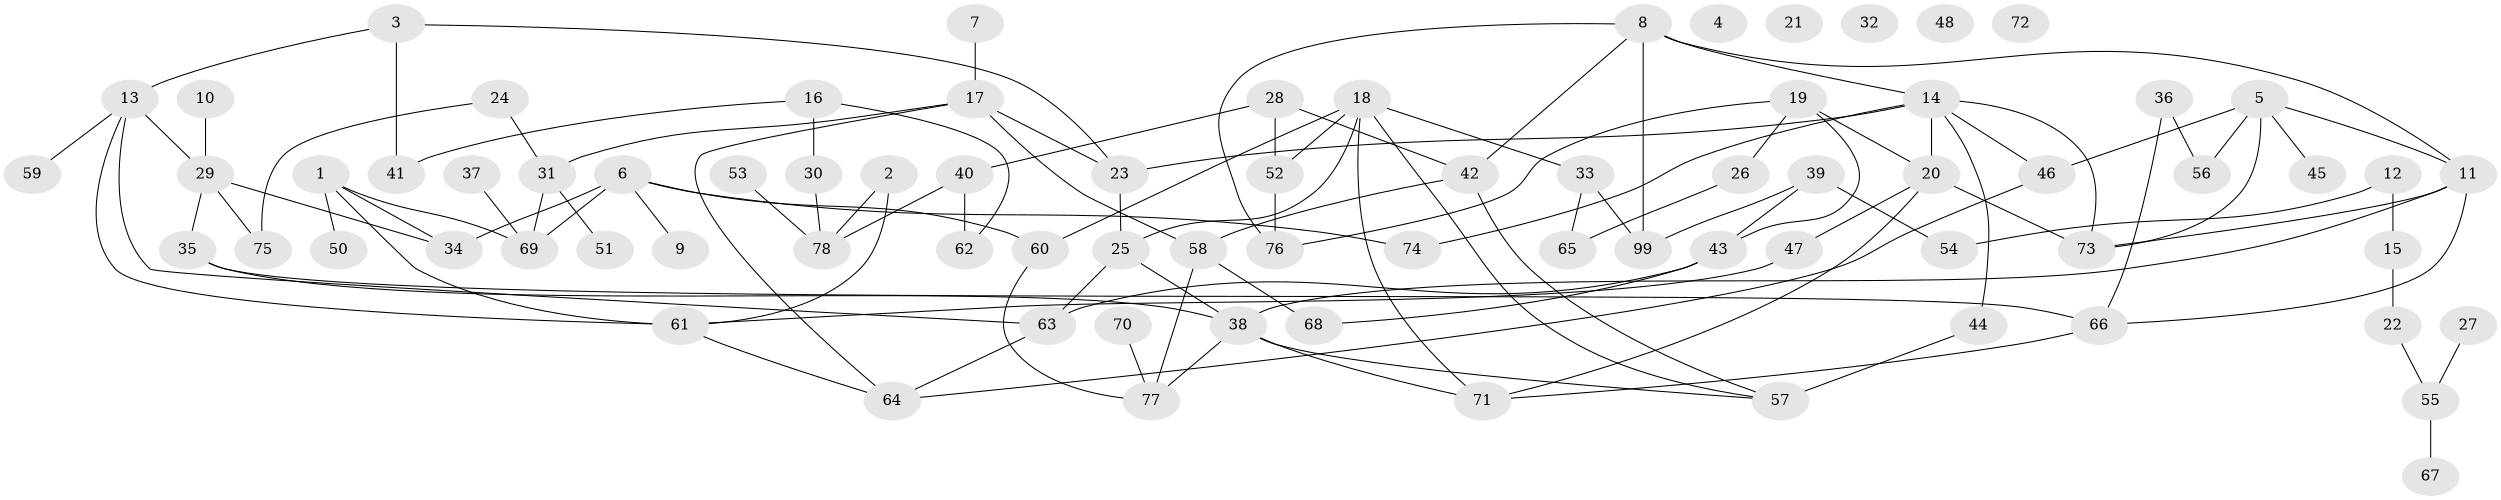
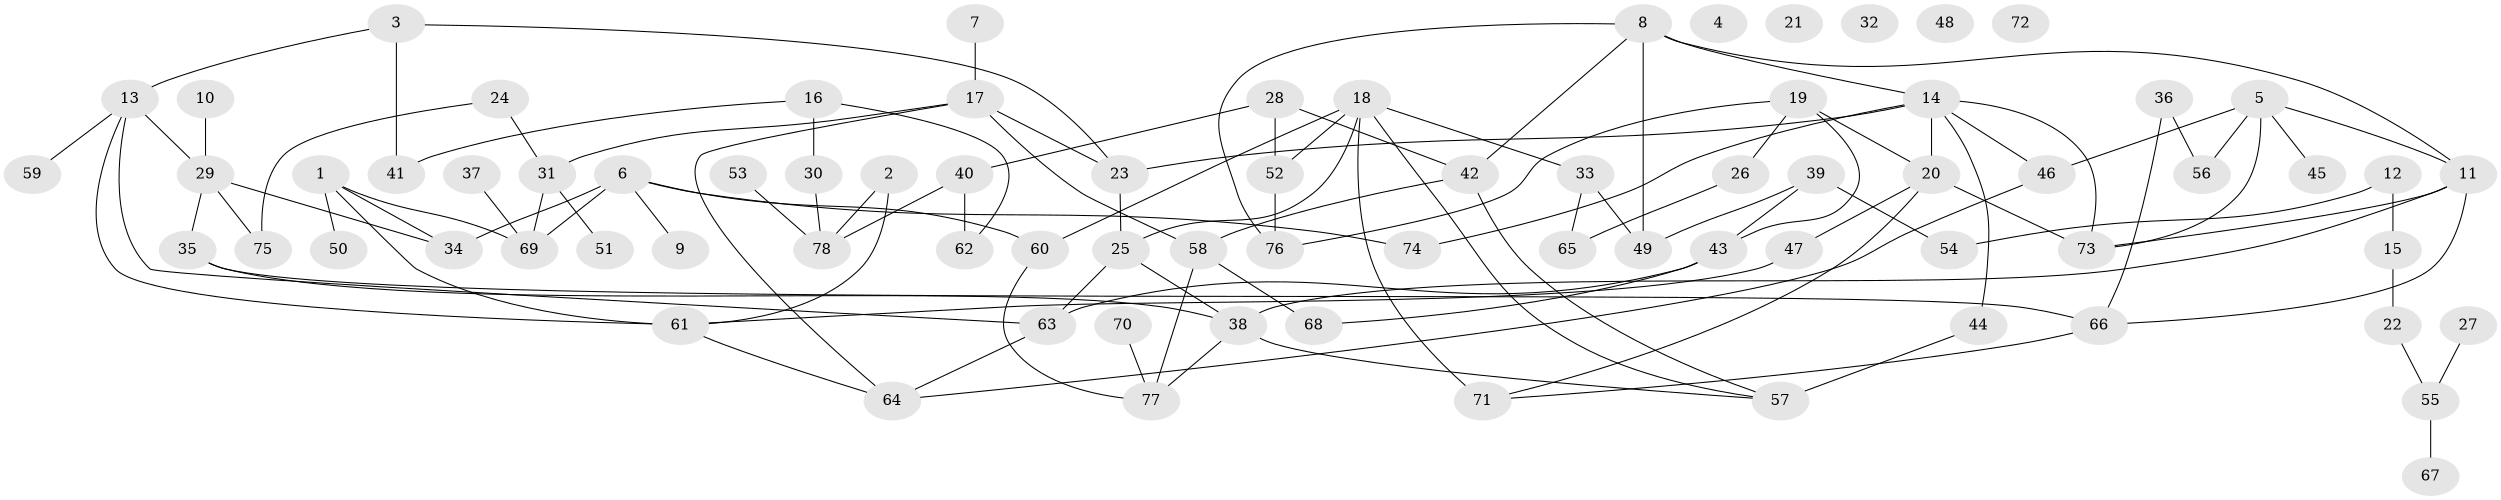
node "99": label "99" -> "49"
edge "38" -- "71": removed
